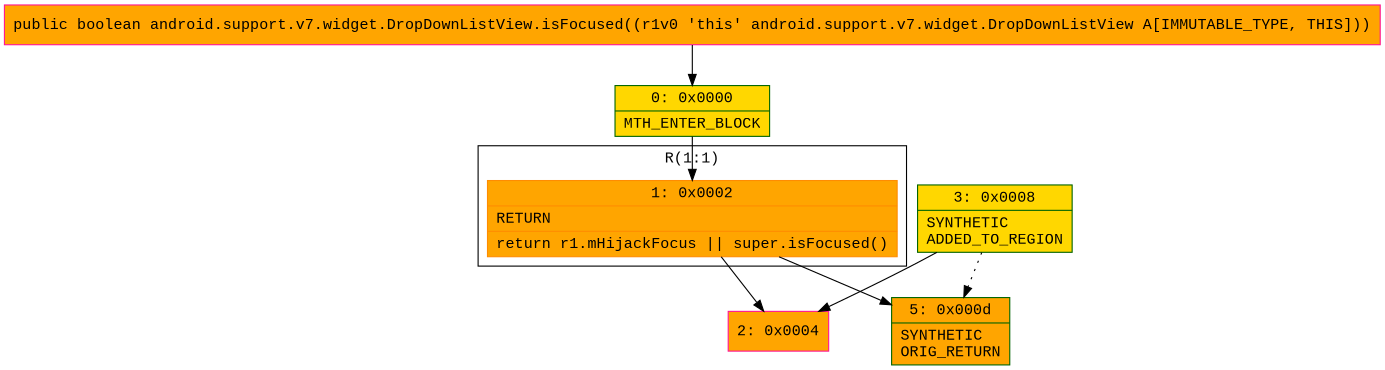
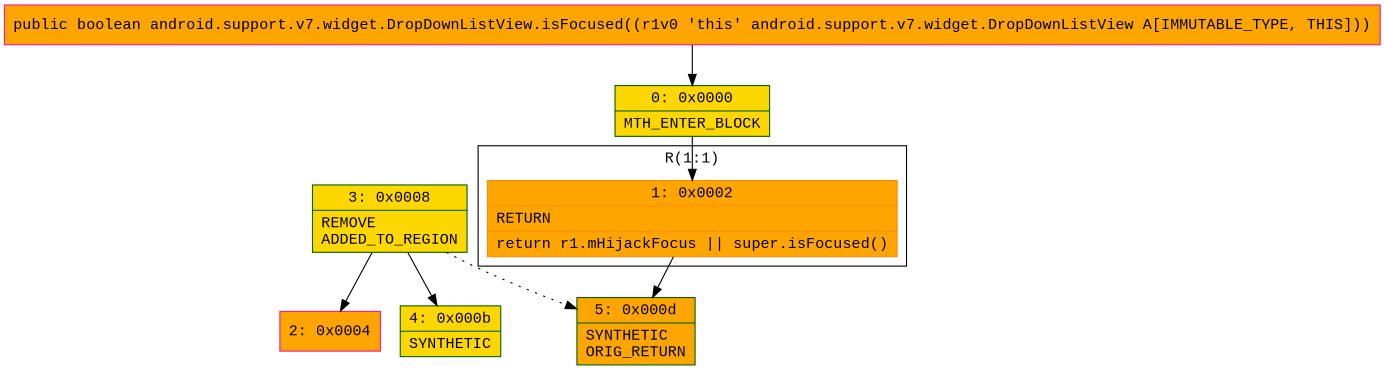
node "3: 0x0008": text "SYNTHETIC" -> "REMOVE"
edge "1: 0x0002" -> "2: 0x0004": removed
node "4: 0x000b": added
